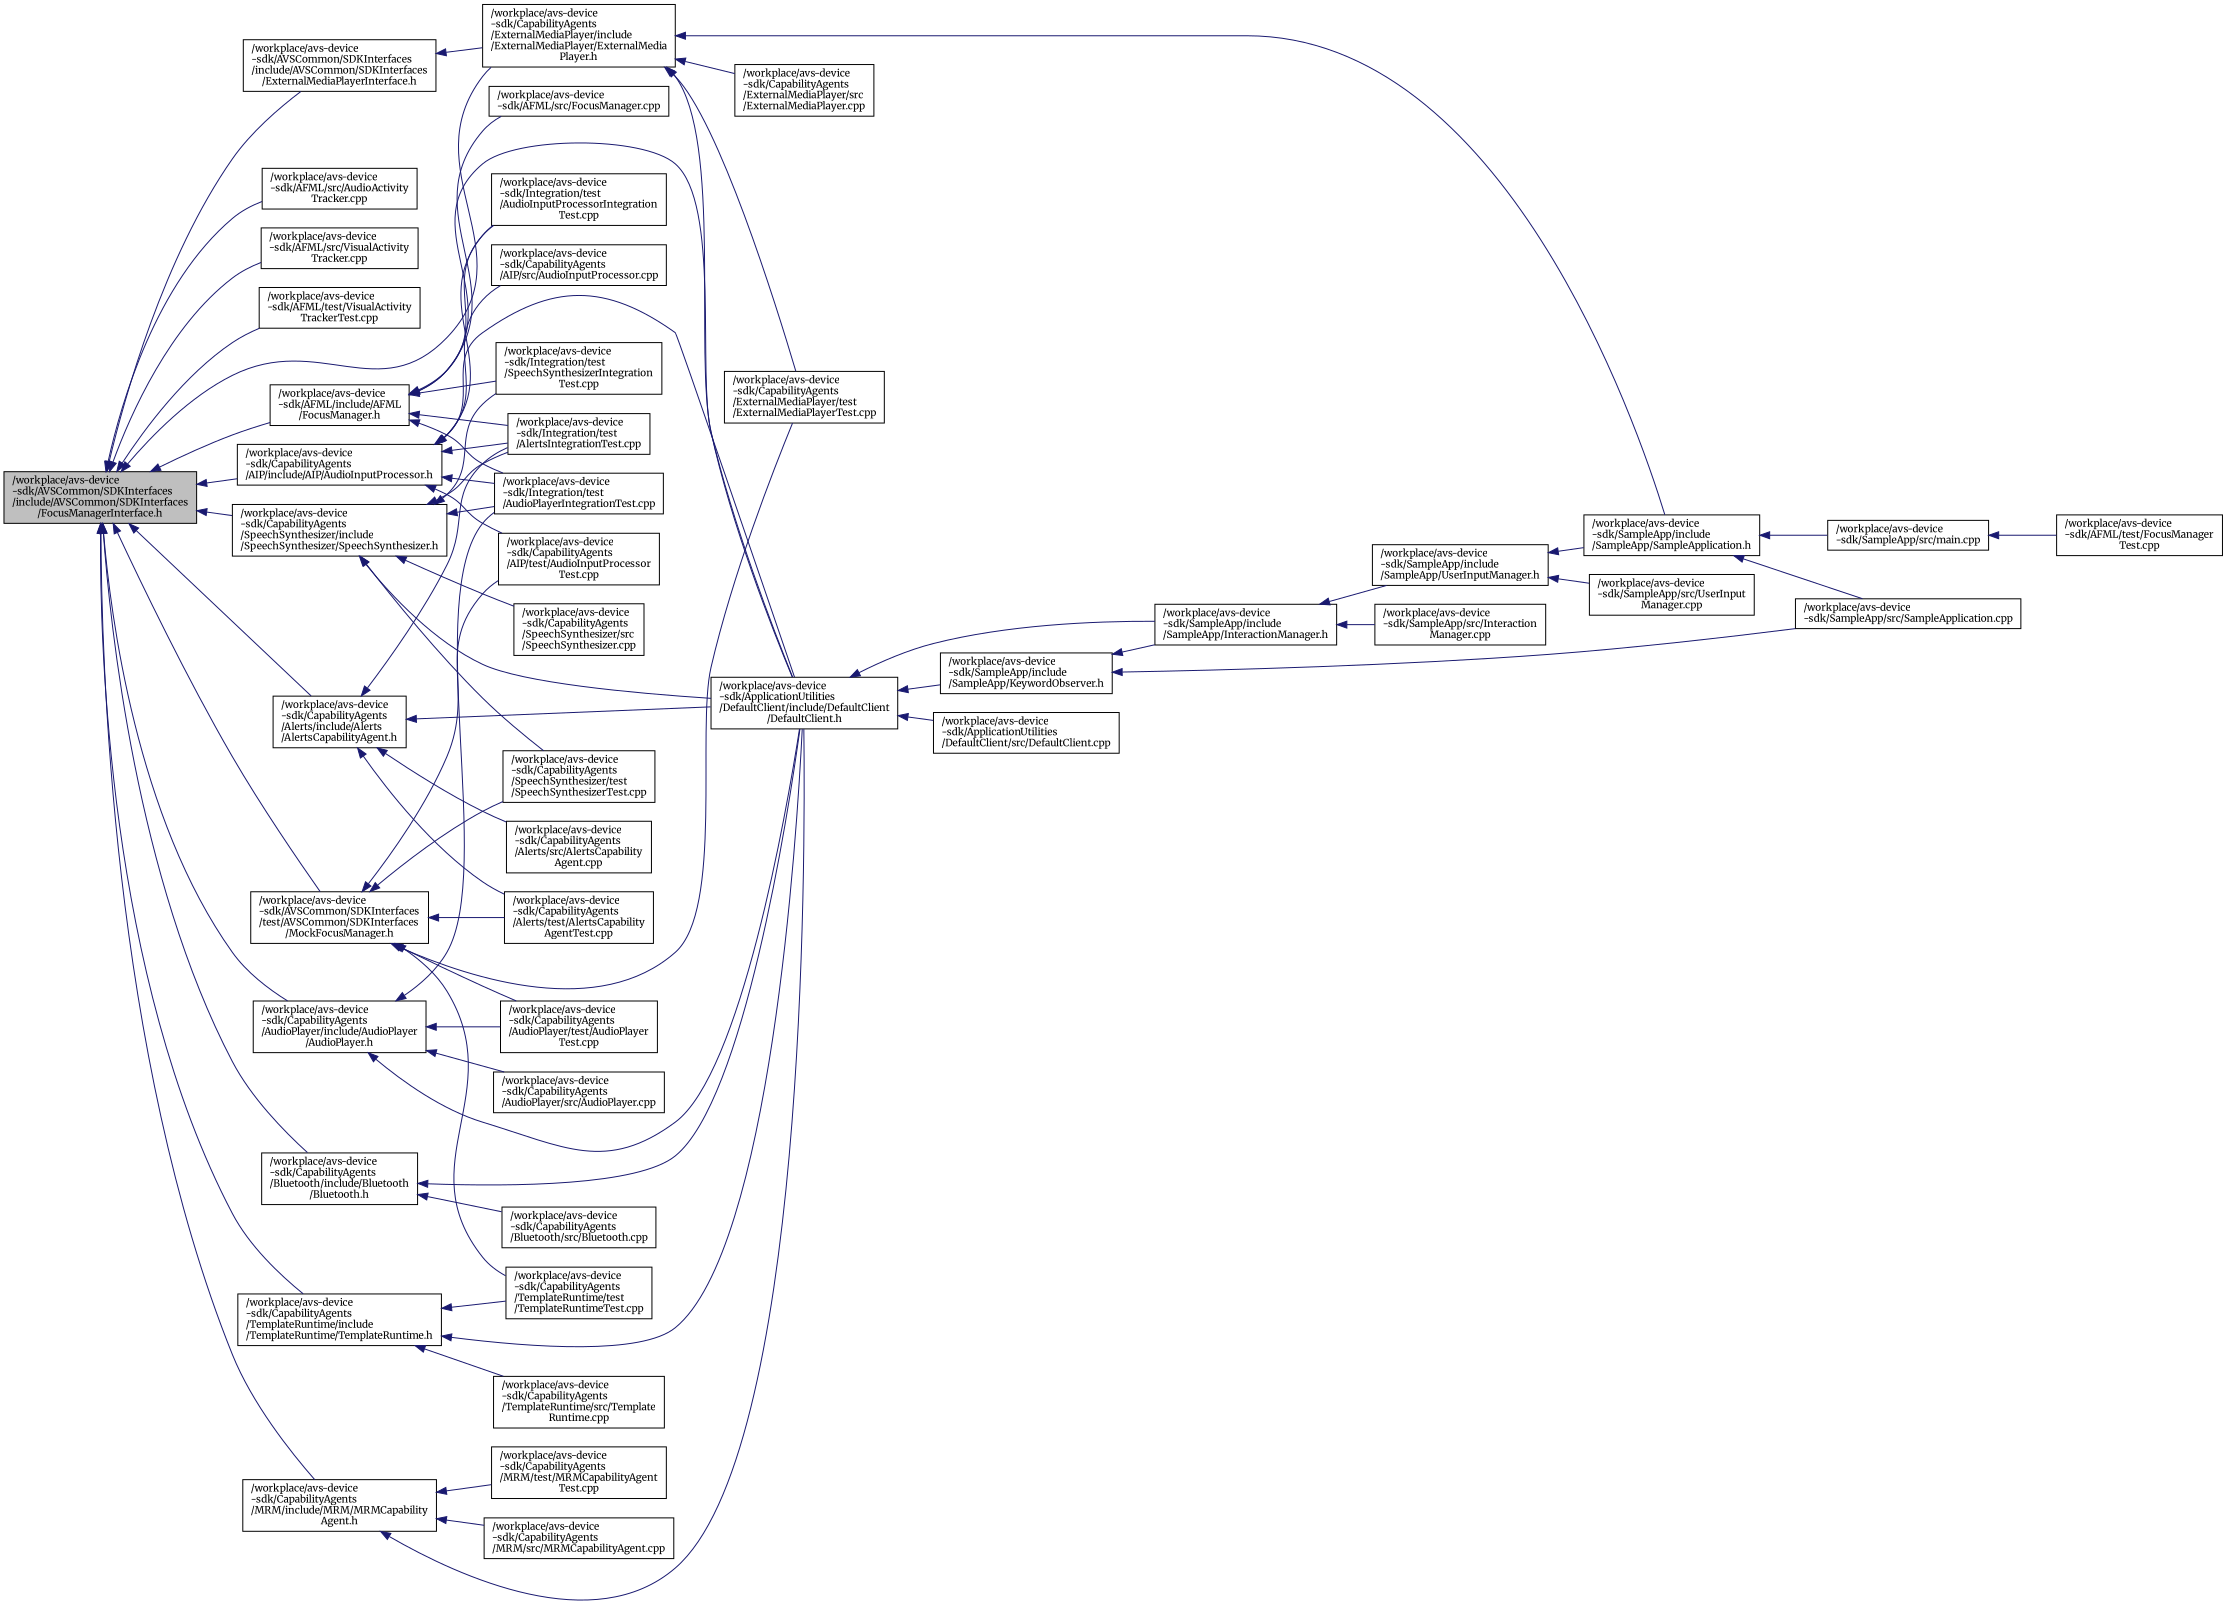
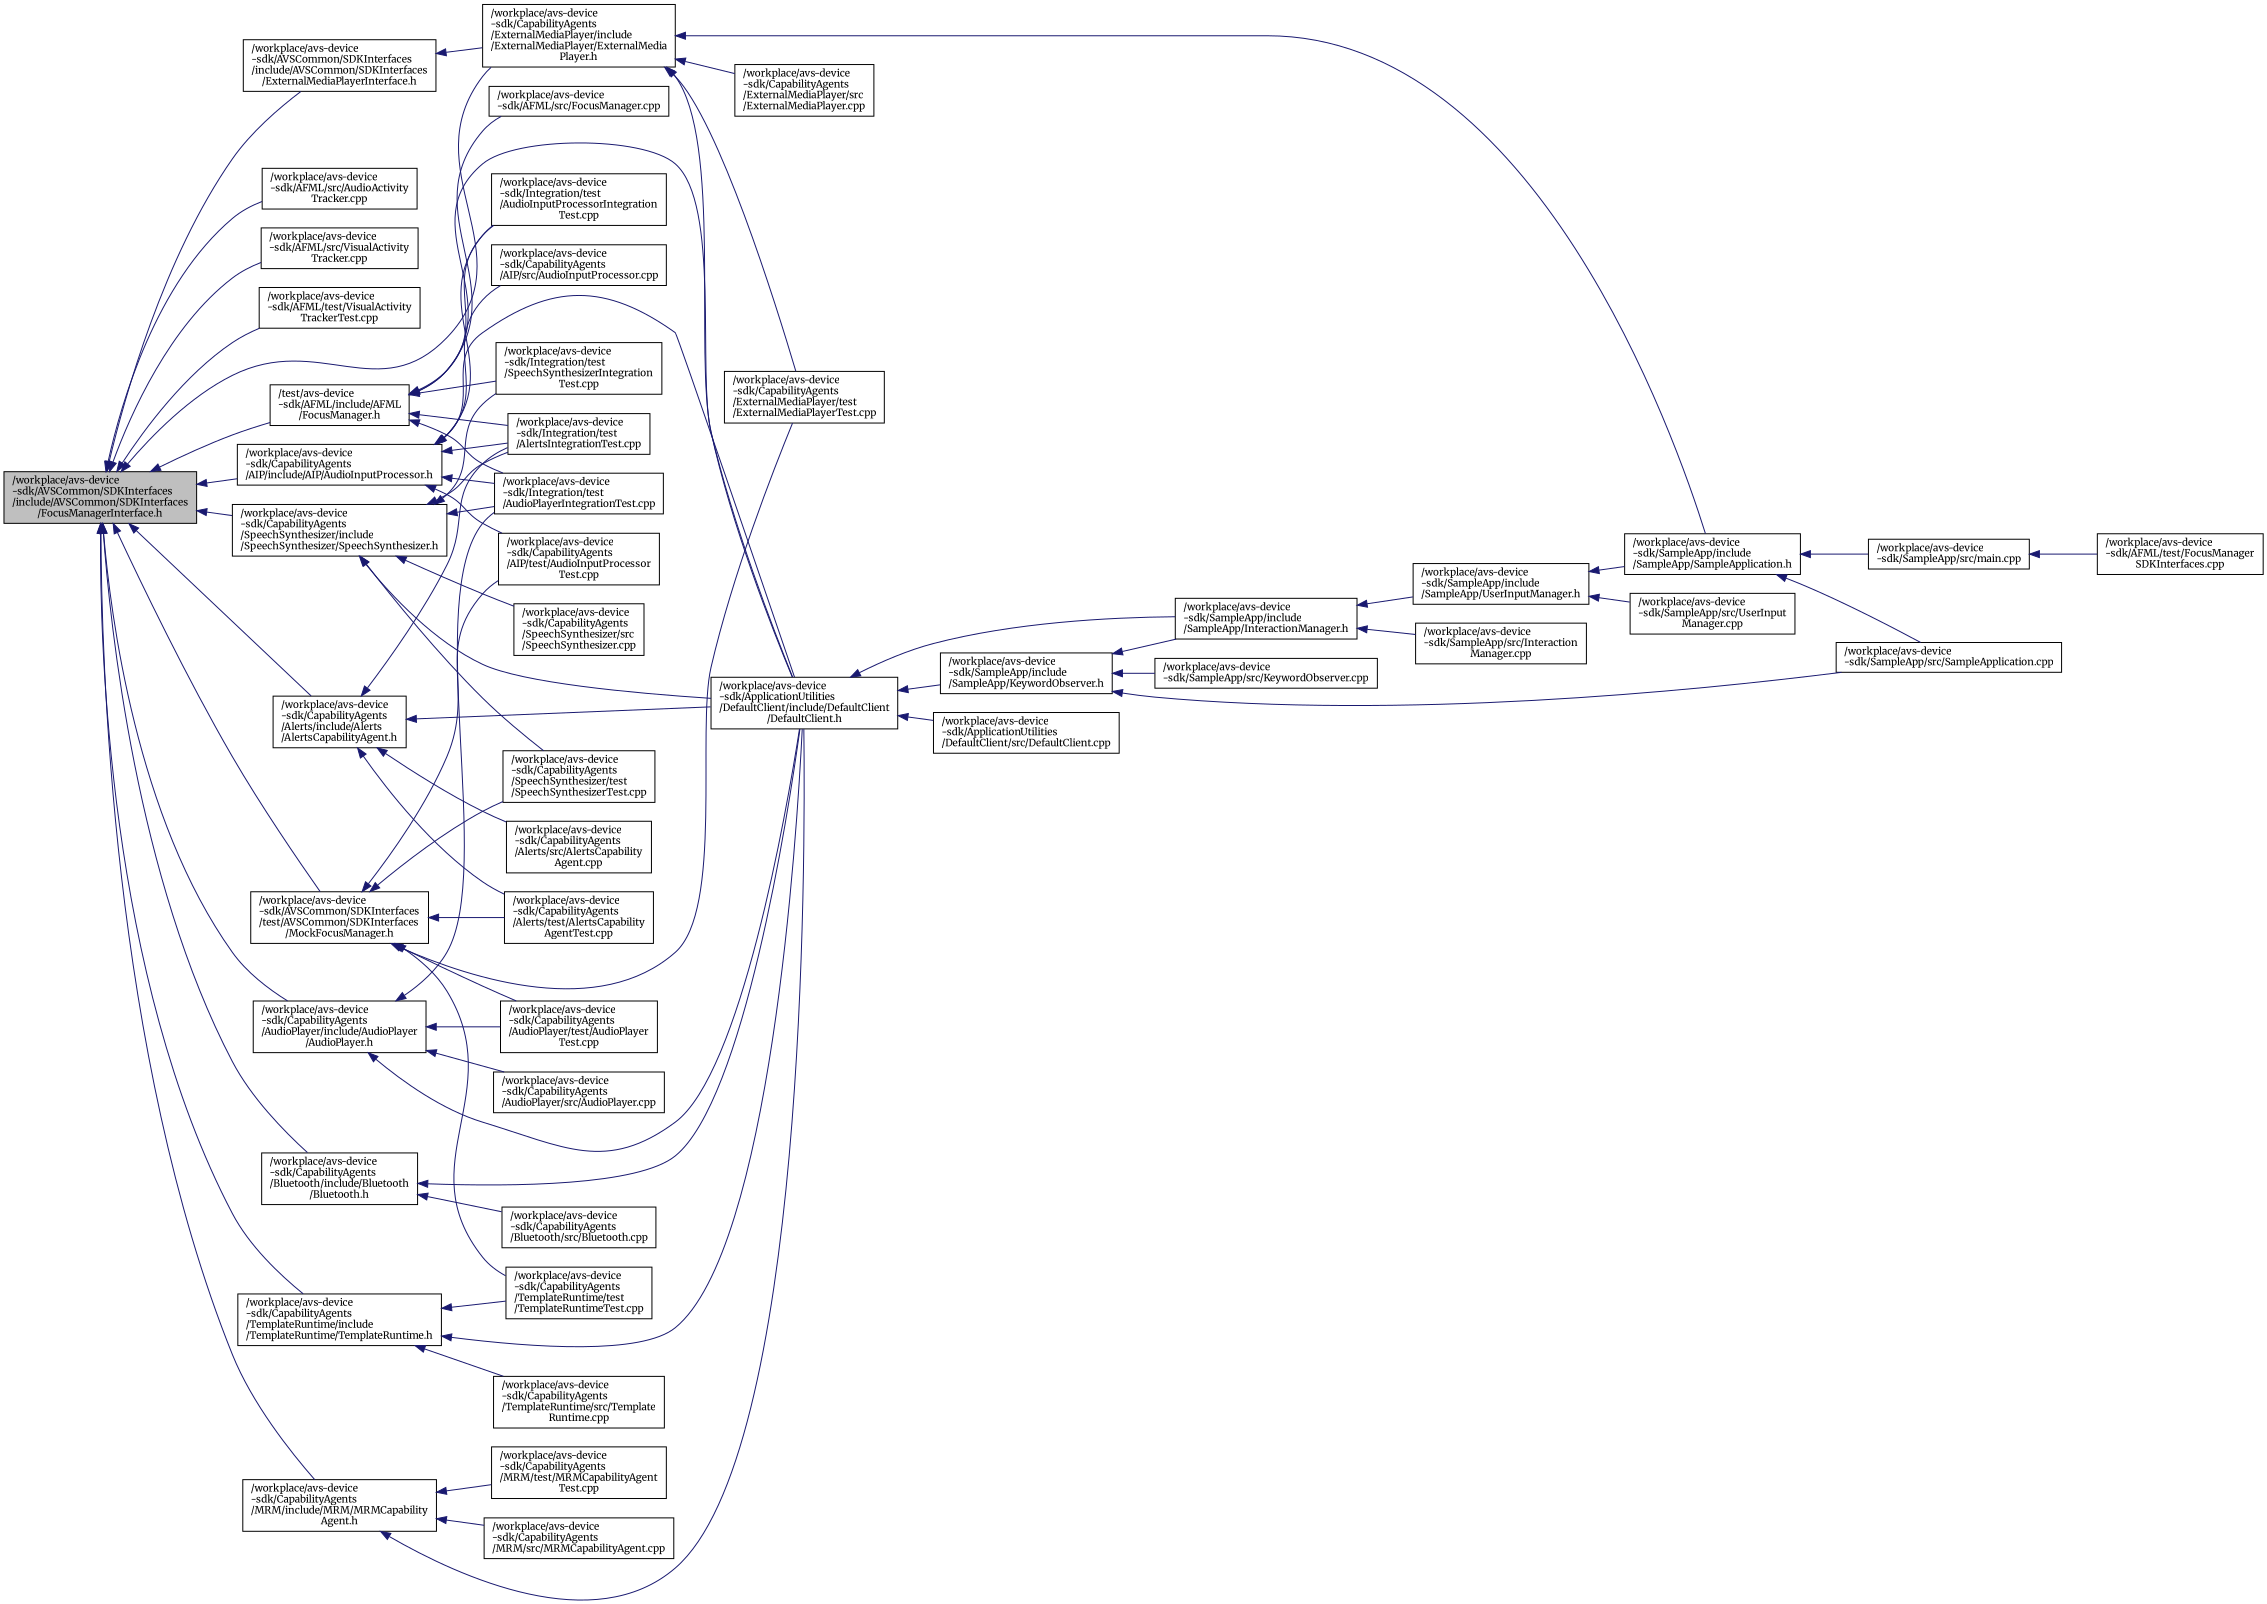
node "/workplace/avs-device -sdk/AFML/include/AFML /FocusManager.h": label "/workplace/avs-device -sdk/AFML/include/AFML /FocusManager.h" -> "/test/avs-device -sdk/AFML/include/AFML /FocusManager.h"
node "/workplace/avs-device -sdk/AFML/test/FocusManager Test.cpp": label "/workplace/avs-device -sdk/AFML/test/FocusManager Test.cpp" -> "/workplace/avs-device -sdk/AFML/test/FocusManager SDKInterfaces.cpp"
node "/workplace/avs-device -sdk/SampleApp/src/KeywordObserver.cpp": added
